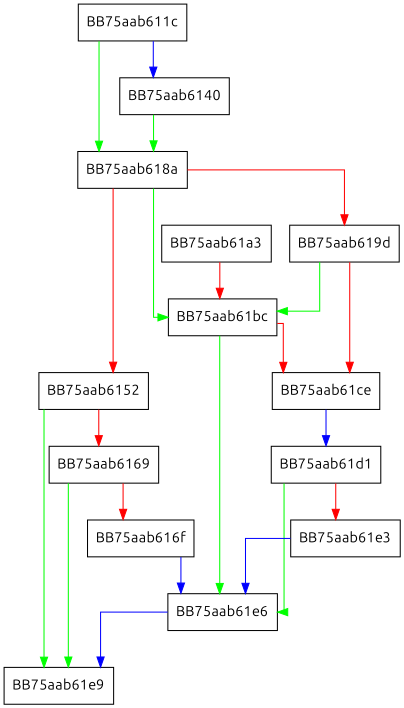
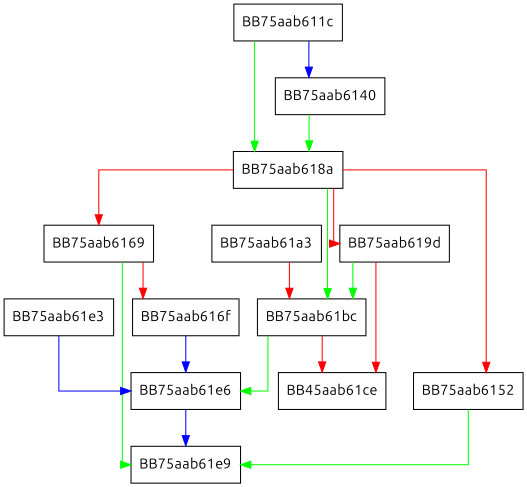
node "BB75aab61ce": label "BB75aab61ce" -> "BB45aab61ce"
edge "BB75aab6152" -> "BB75aab6169": now "BB75aab618a" -> "BB75aab6169"
node "BB75aab61d1": removed
